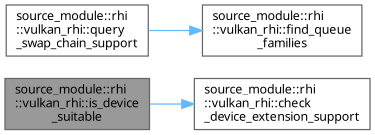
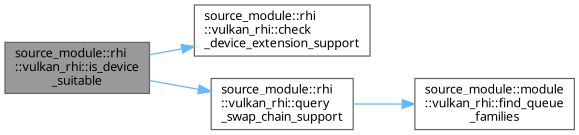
node "source_module::rhi ::vulkan_rhi::find_queue _families": label "source_module::rhi ::vulkan_rhi::find_queue _families" -> "source_module::module ::vulkan_rhi::find_queue _families"
edge "source_module::rhi ::vulkan_rhi::is_device _suitable" -> "source_module::rhi ::vulkan_rhi::query _swap_chain_support": added
